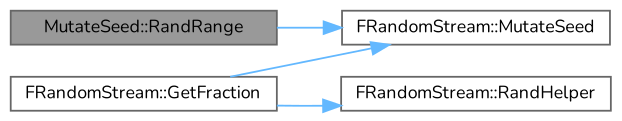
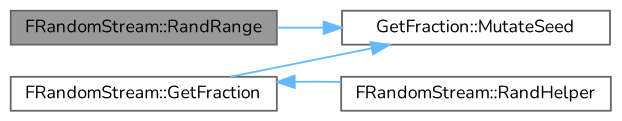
node "MutateSeed::RandRange": label "MutateSeed::RandRange" -> "FRandomStream::RandRange"
node "FRandomStream::MutateSeed": label "FRandomStream::MutateSeed" -> "GetFraction::MutateSeed"
edge "FRandomStream::GetFraction" -> "FRandomStream::RandHelper": reversed
